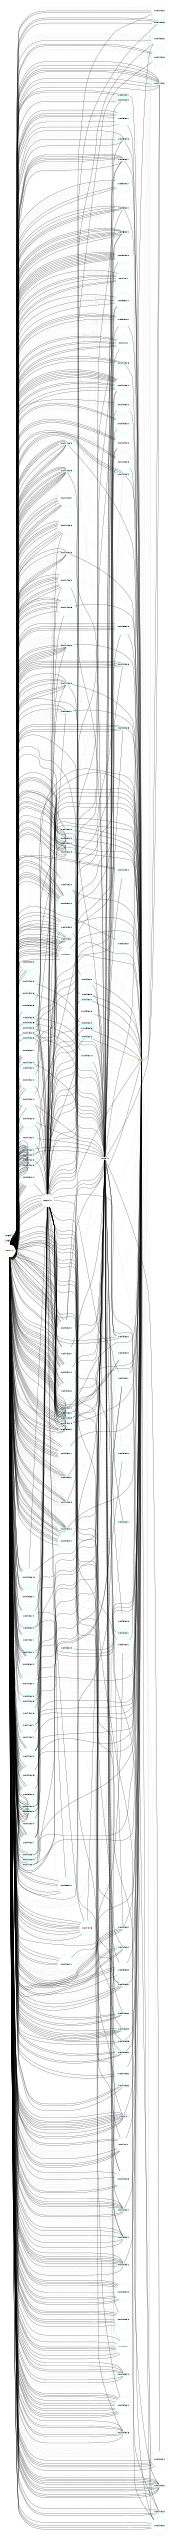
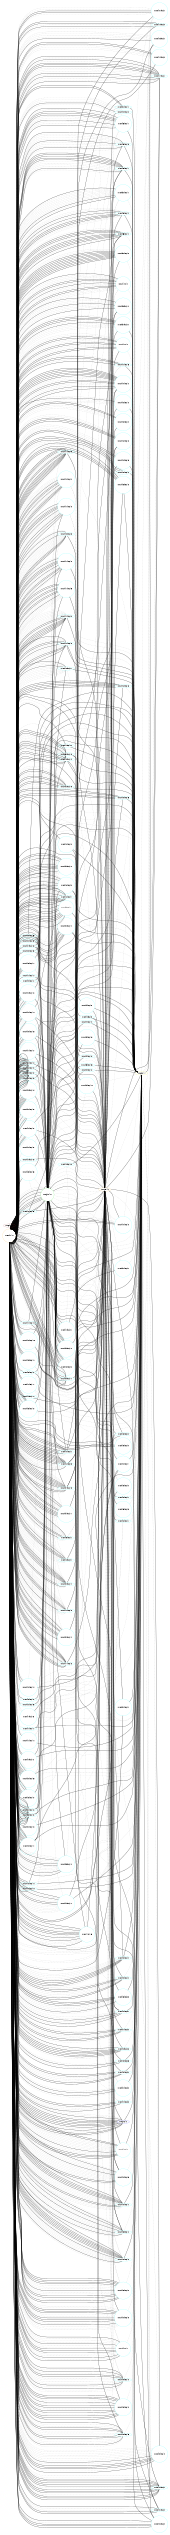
edge "VarName('t27',temp).151" -- "ASMReg('ecx').76": style bold -> dotted
node "ASMReg('ebx').61": removed
edge "ASMReg('ecx').76" -- "VarName('t74',temp).121": added
